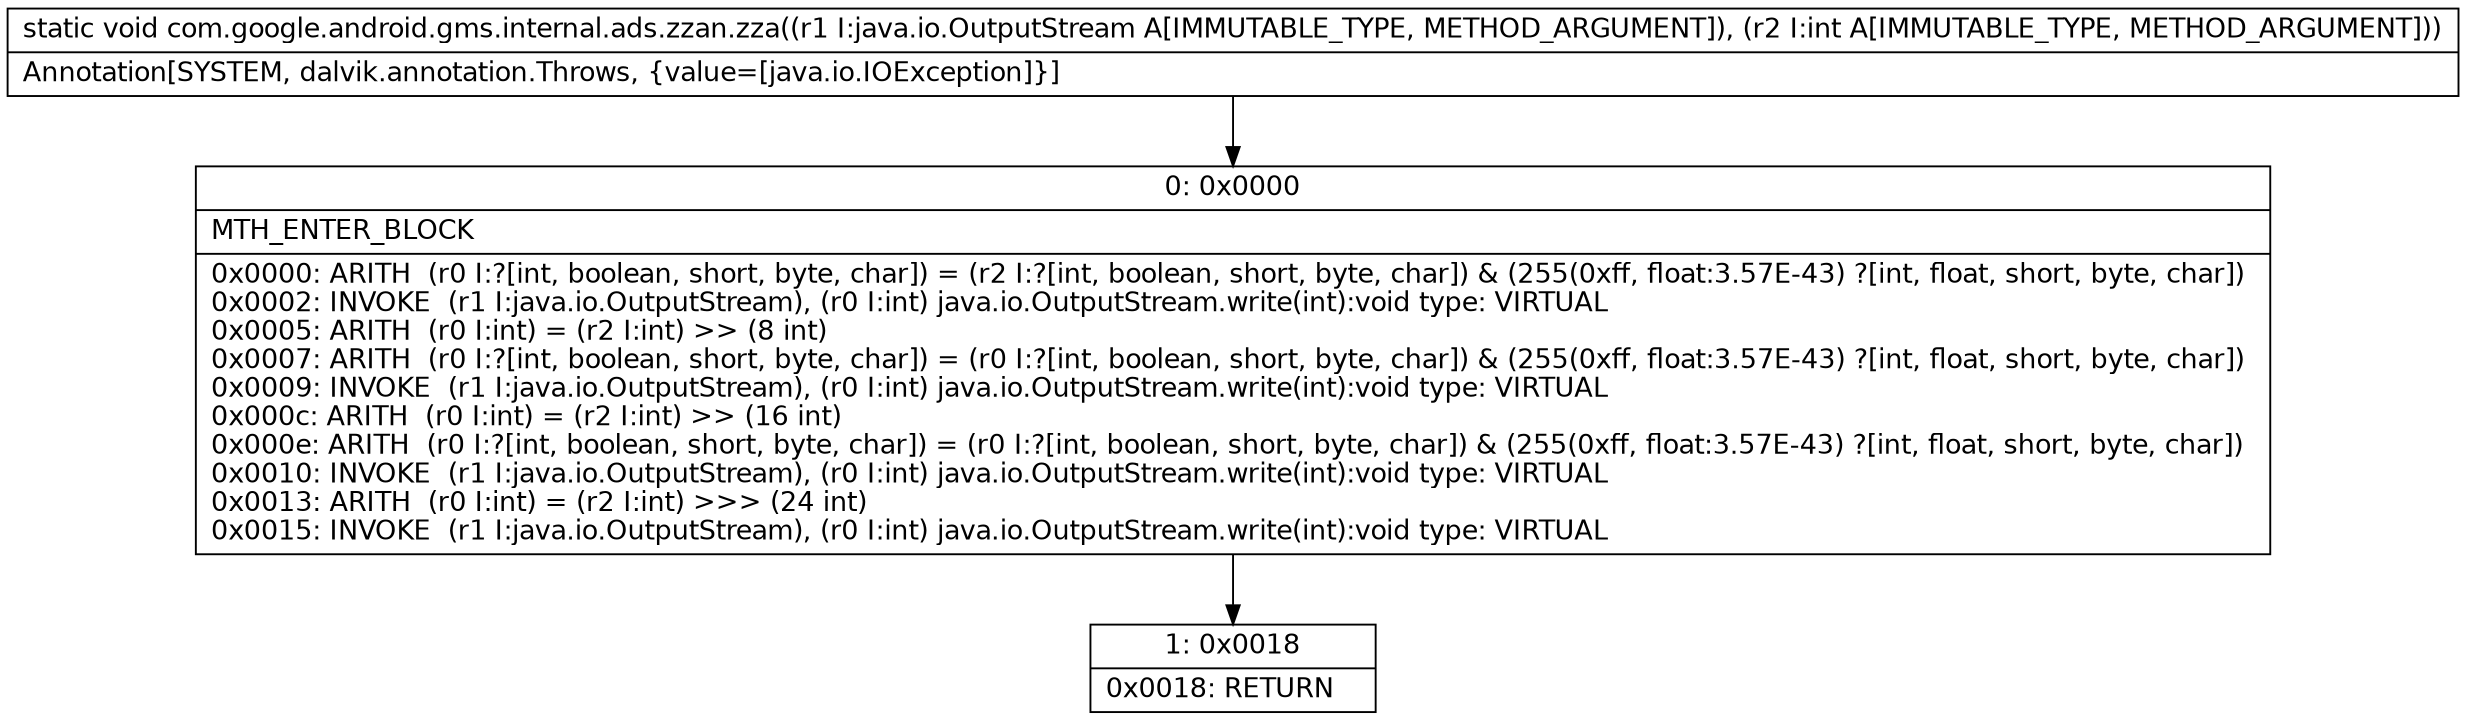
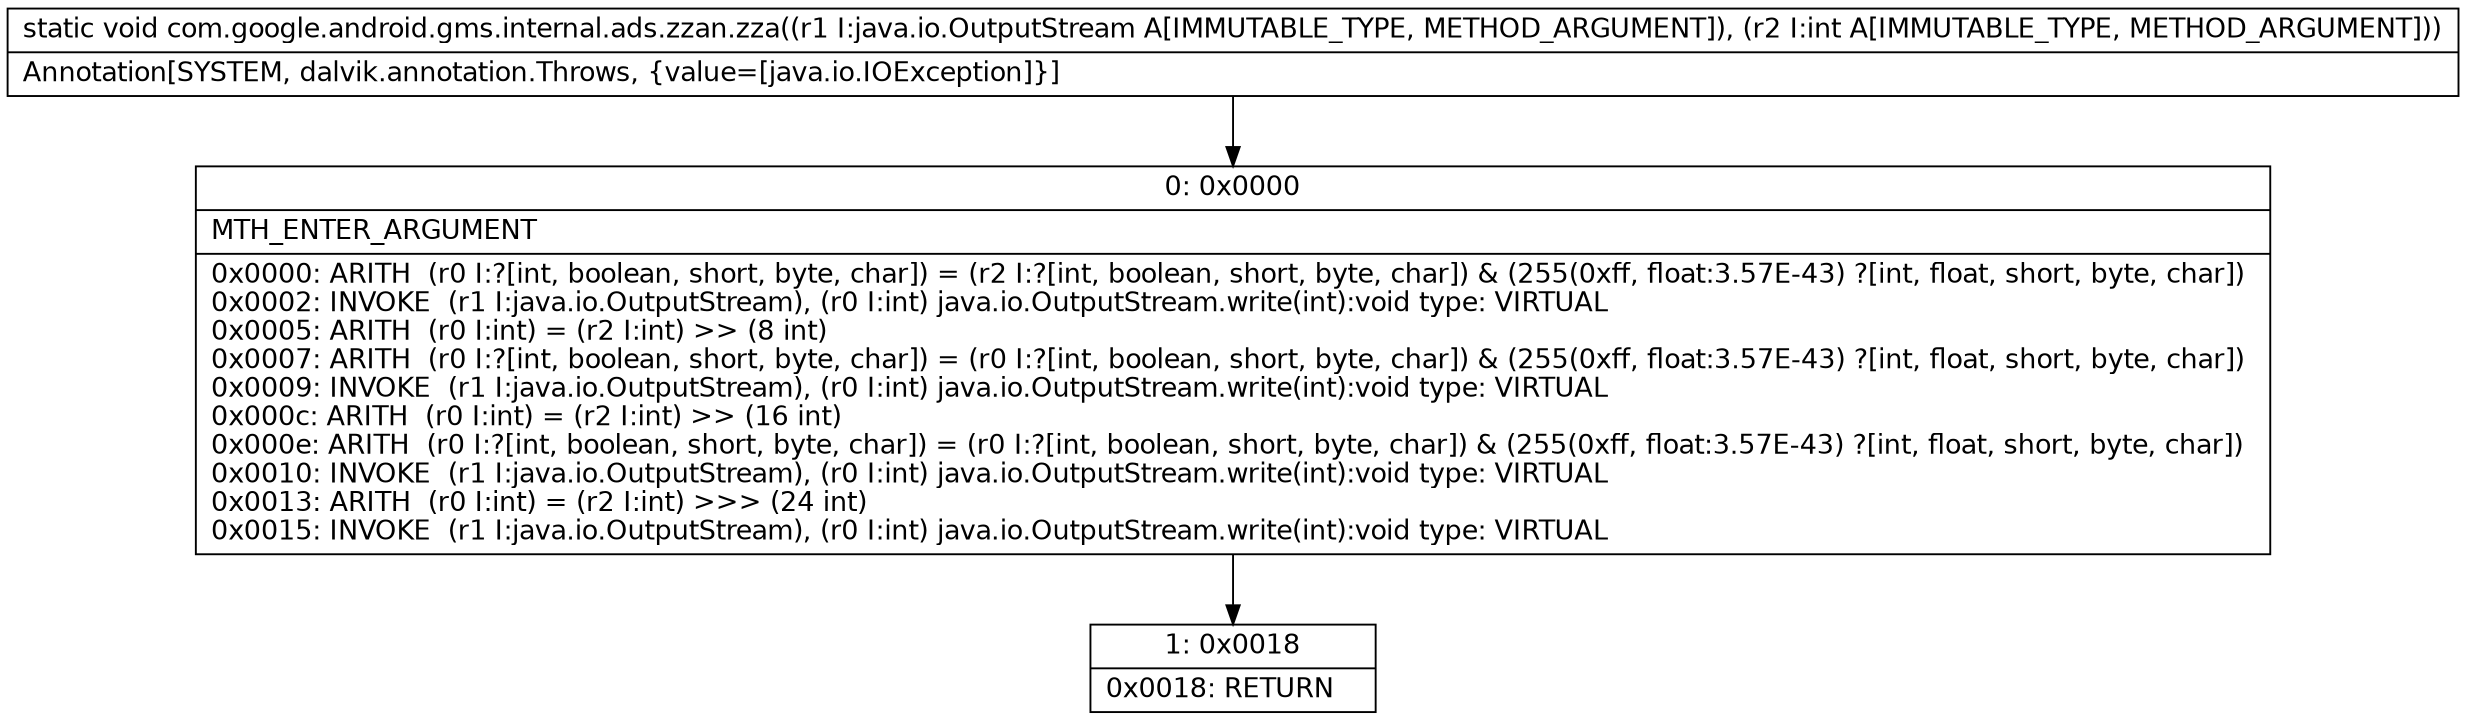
node "0: 0x0000": text "MTH_ENTER_BLOCK" -> "MTH_ENTER_ARGUMENT"
